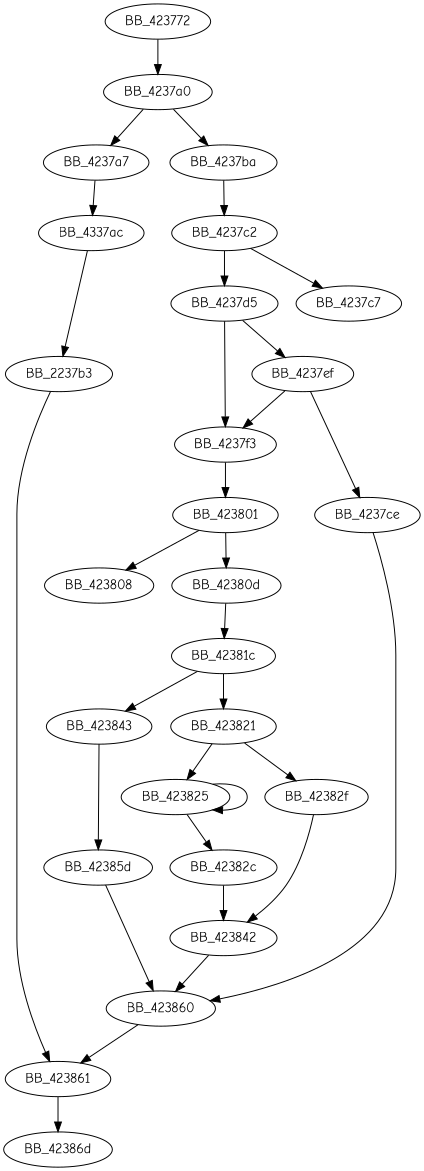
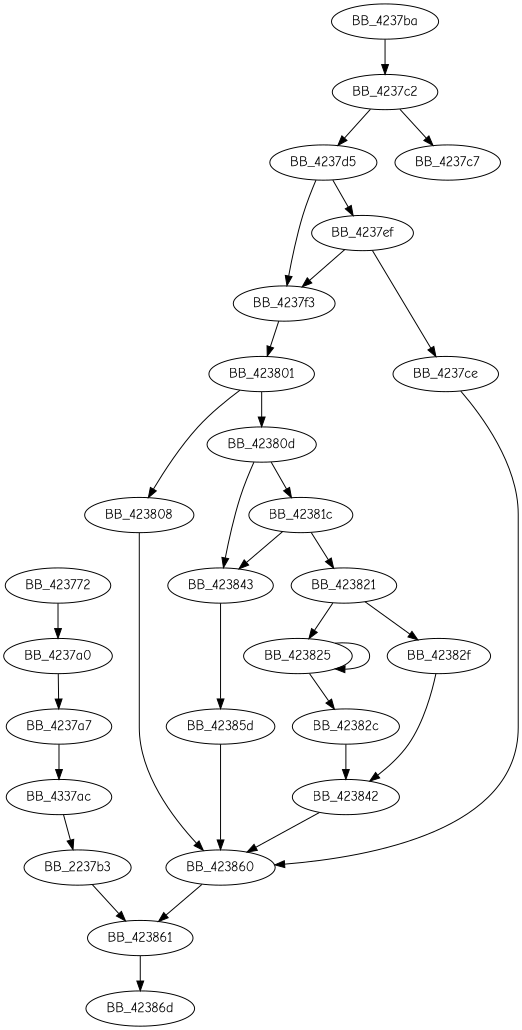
edge "BB_4237a0" -> "BB_4237ba": removed
edge "BB_42380d" -> "BB_423843": added
edge "BB_423808" -> "BB_423860": added
